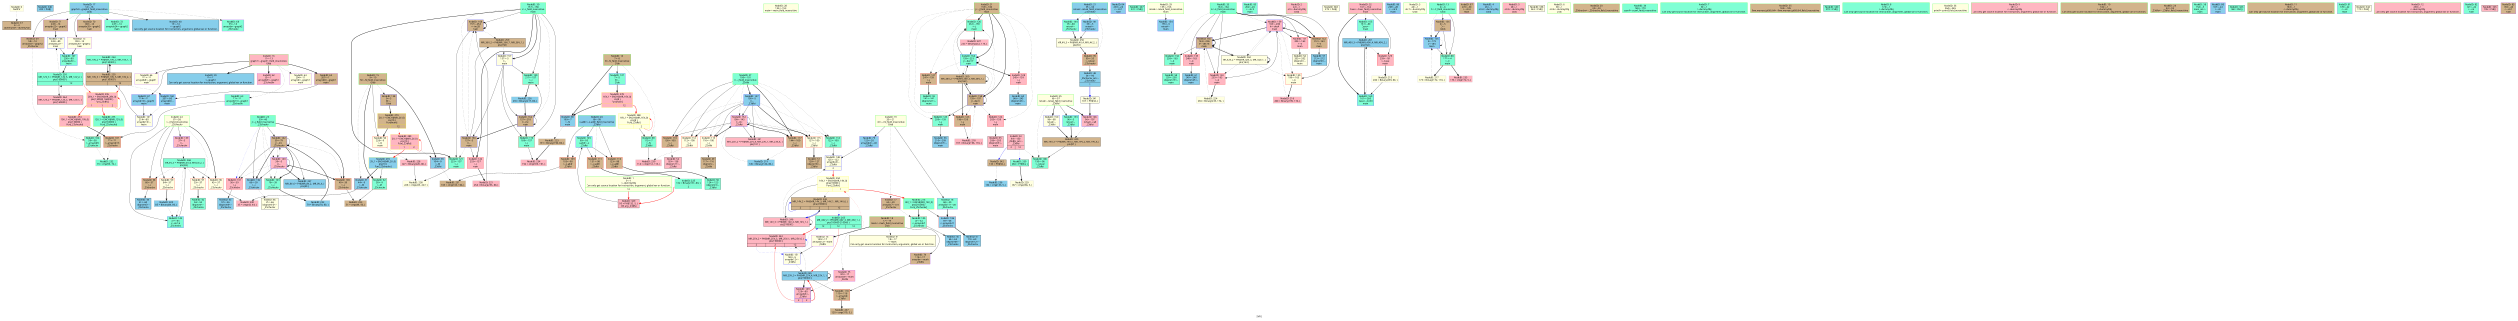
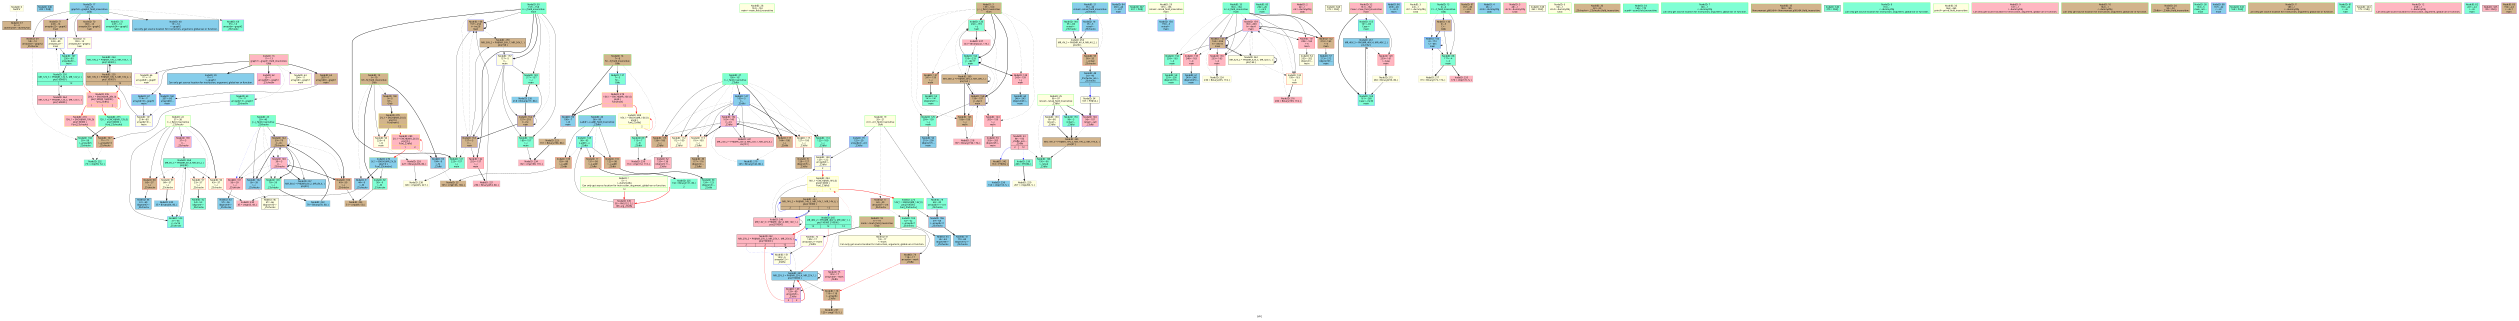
edge "NodeID: 262" -> "NodeID: 133": removed
edge "NodeID: 74" -> "NodeID: 118": color black -> red
